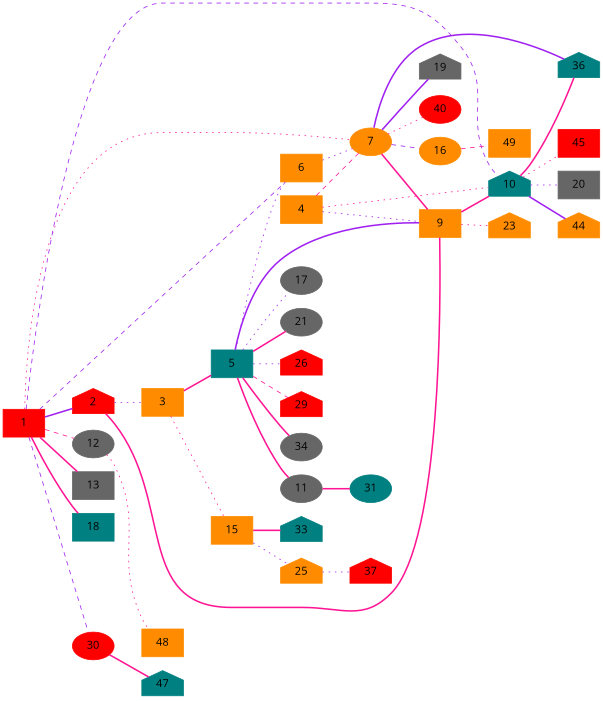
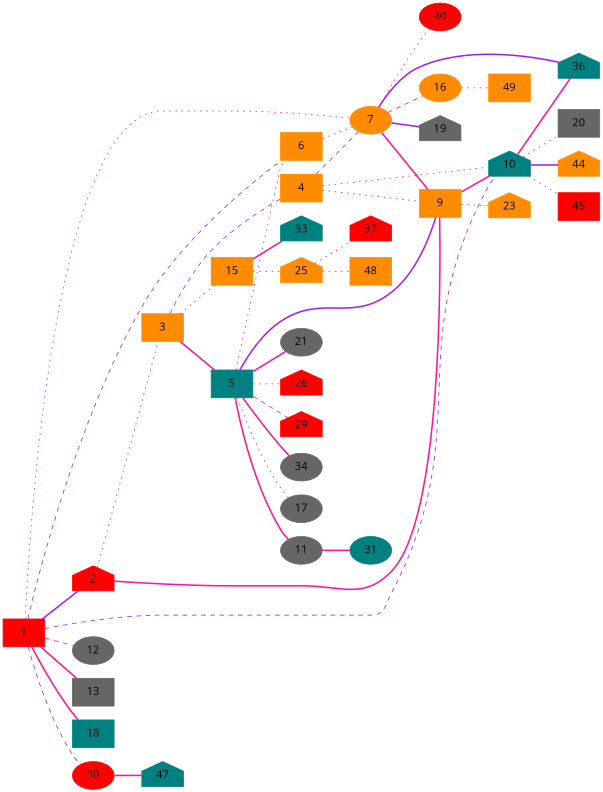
edge "49" -- "16": style dashed -> dotted
edge "4" -- "3": added
edge "12" -- "48": now "25" -- "48"
